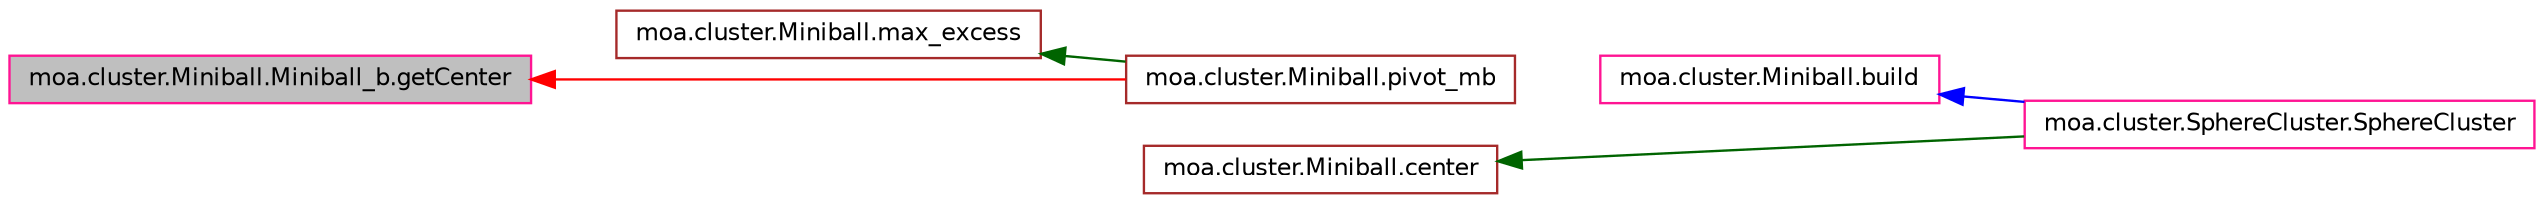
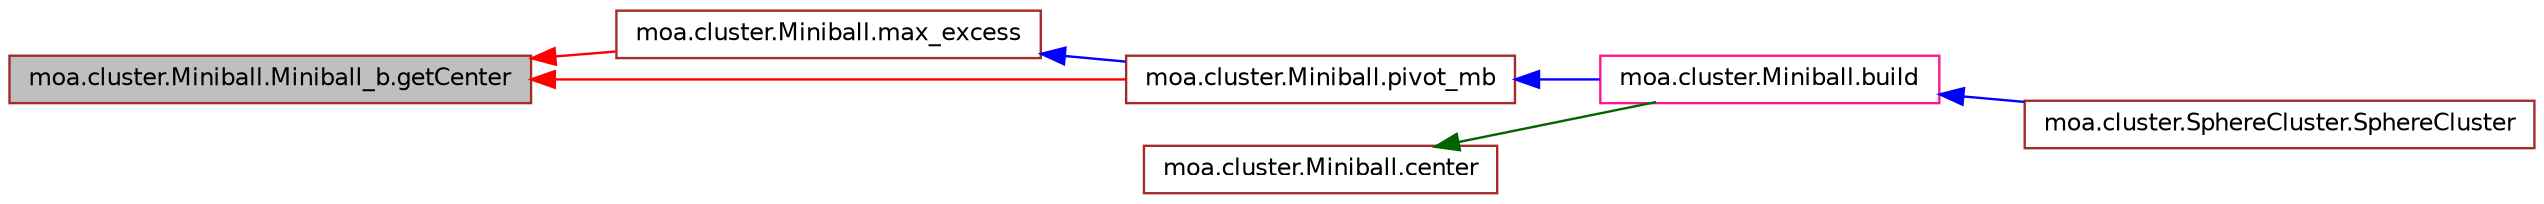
edge "moa.cluster.Miniball.max_excess" -> "moa.cluster.Miniball.Miniball_b.getCenter": added
edge "moa.cluster.Miniball.pivot_mb" -> "moa.cluster.Miniball.max_excess": color darkgreen -> blue
node "moa.cluster.Miniball.Miniball_b.getCenter": color deeppink -> brown
edge "moa.cluster.Miniball.build" -> "moa.cluster.Miniball.pivot_mb": added
node "moa.cluster.SphereCluster.SphereCluster": color deeppink -> brown
edge "moa.cluster.SphereCluster.SphereCluster" -> "moa.cluster.Miniball.center": now "moa.cluster.Miniball.build" -> "moa.cluster.Miniball.center"
